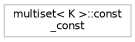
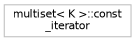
node "multiset< K >::const _const": label "multiset< K >::const _const" -> "multiset< K >::const _iterator"
